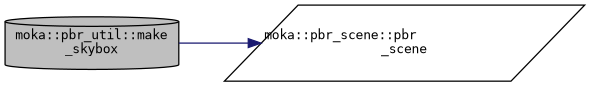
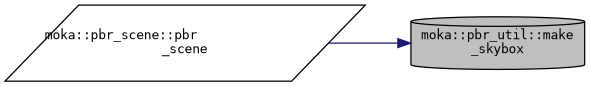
edge "moka::pbr_util::make _skybox" -> "moka::pbr_scene::pbr _scene": reversed
